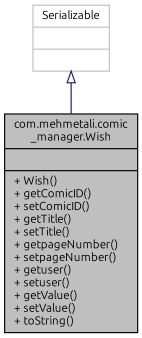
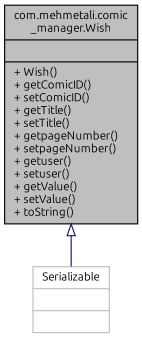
edge "com.mehmetali.comic" -> "Serializable": reversed
